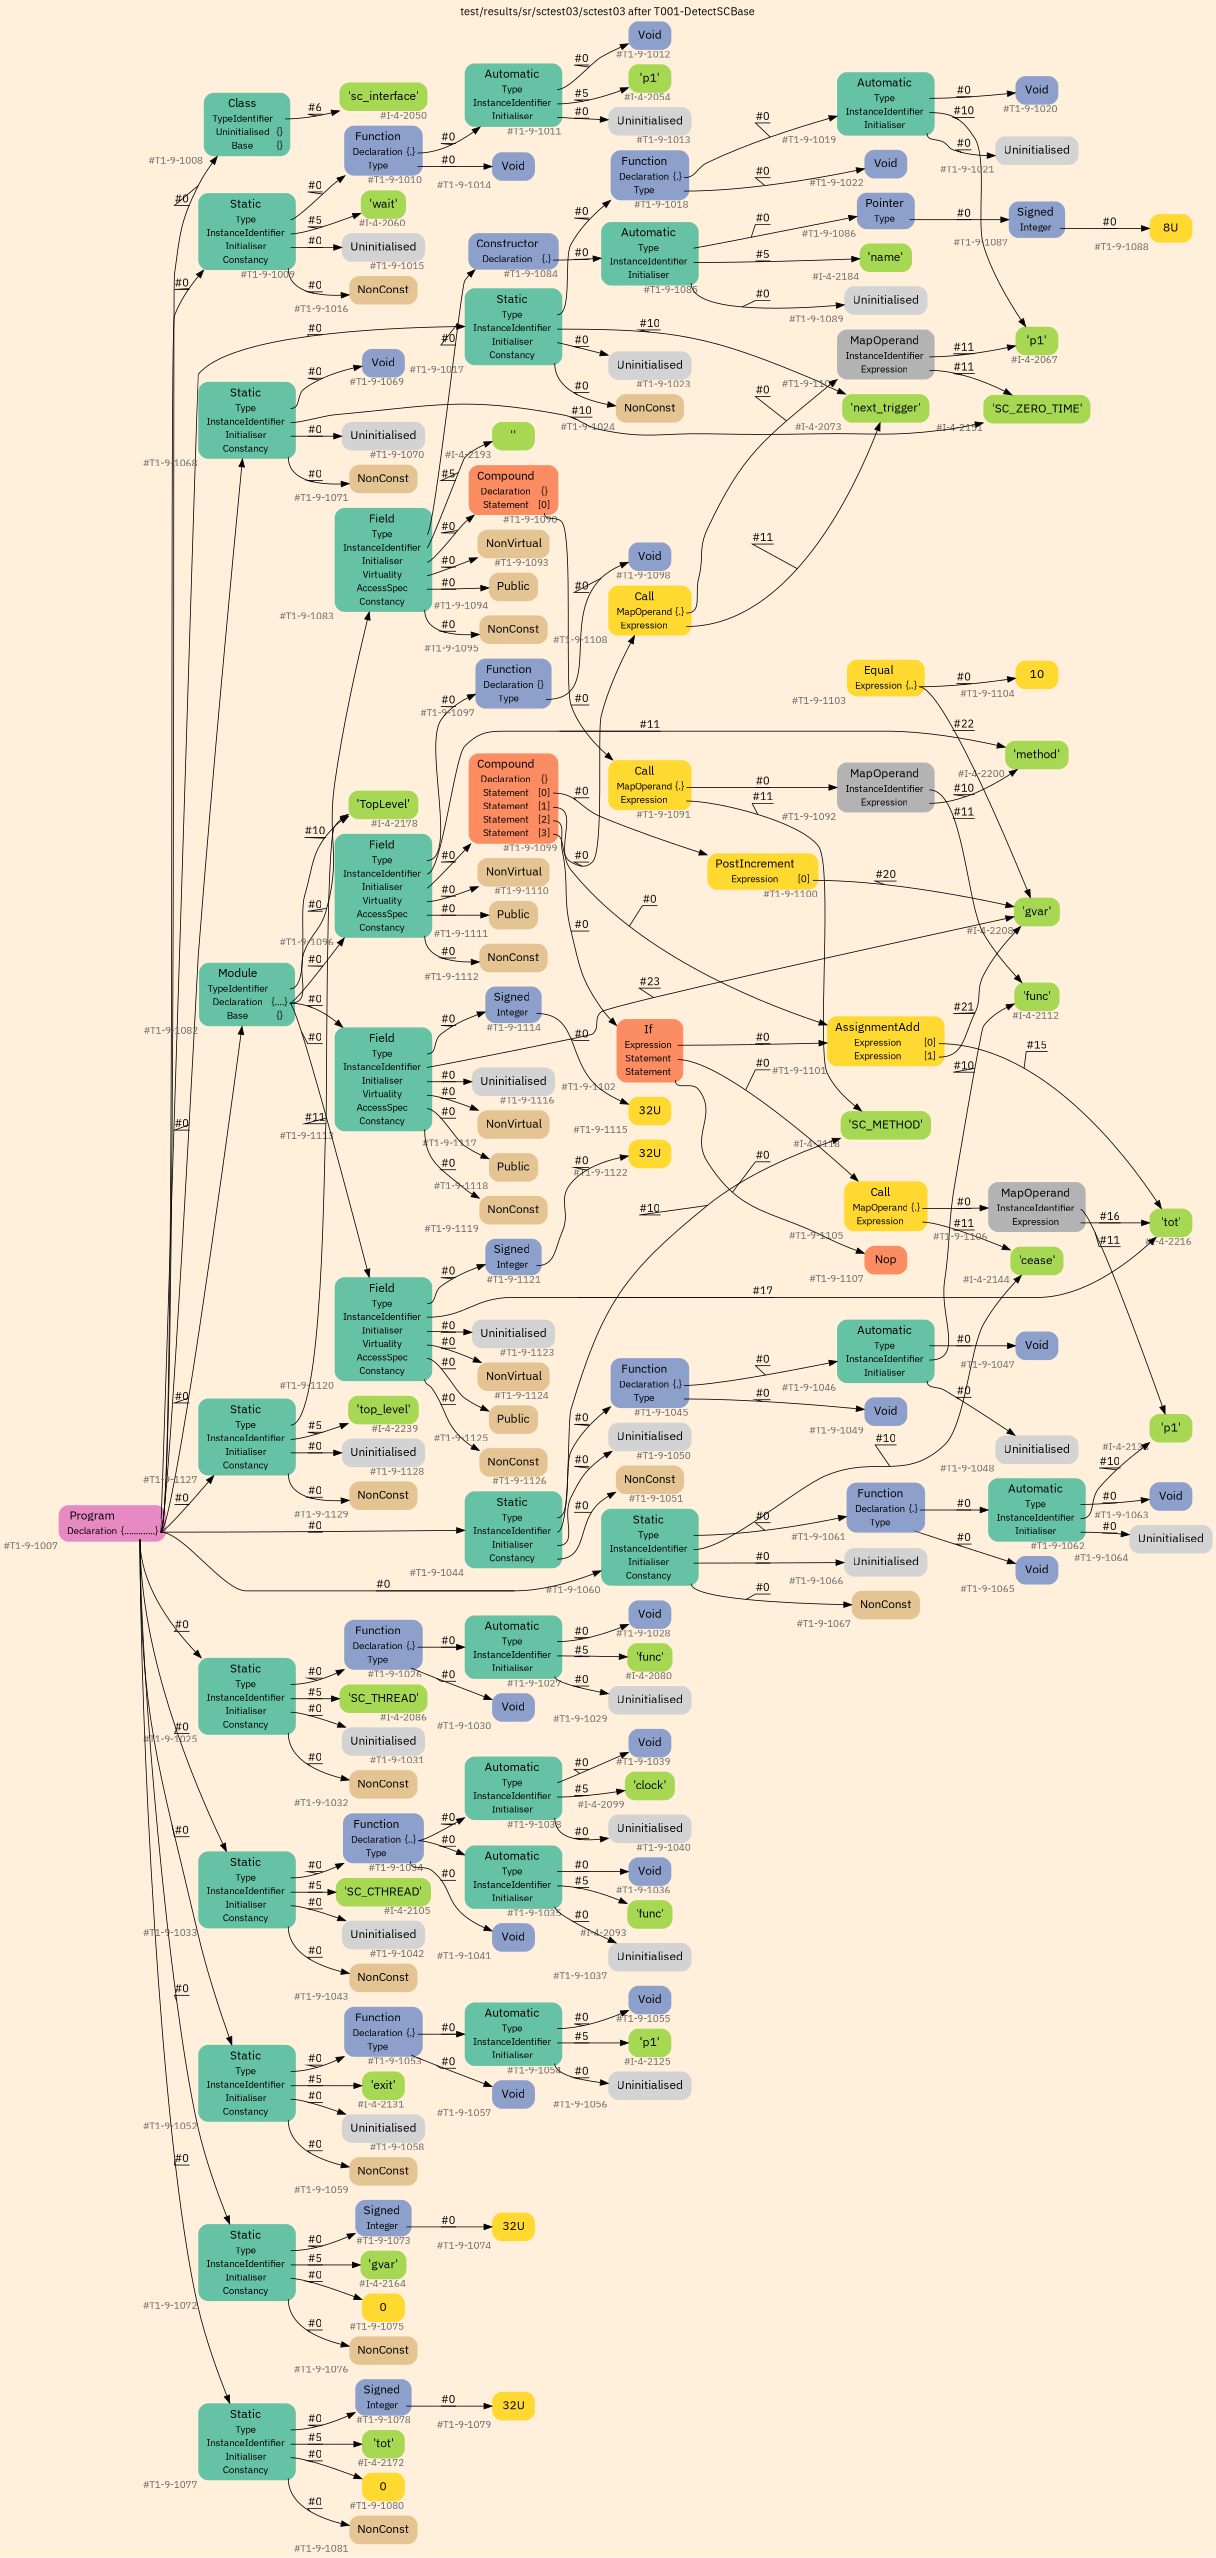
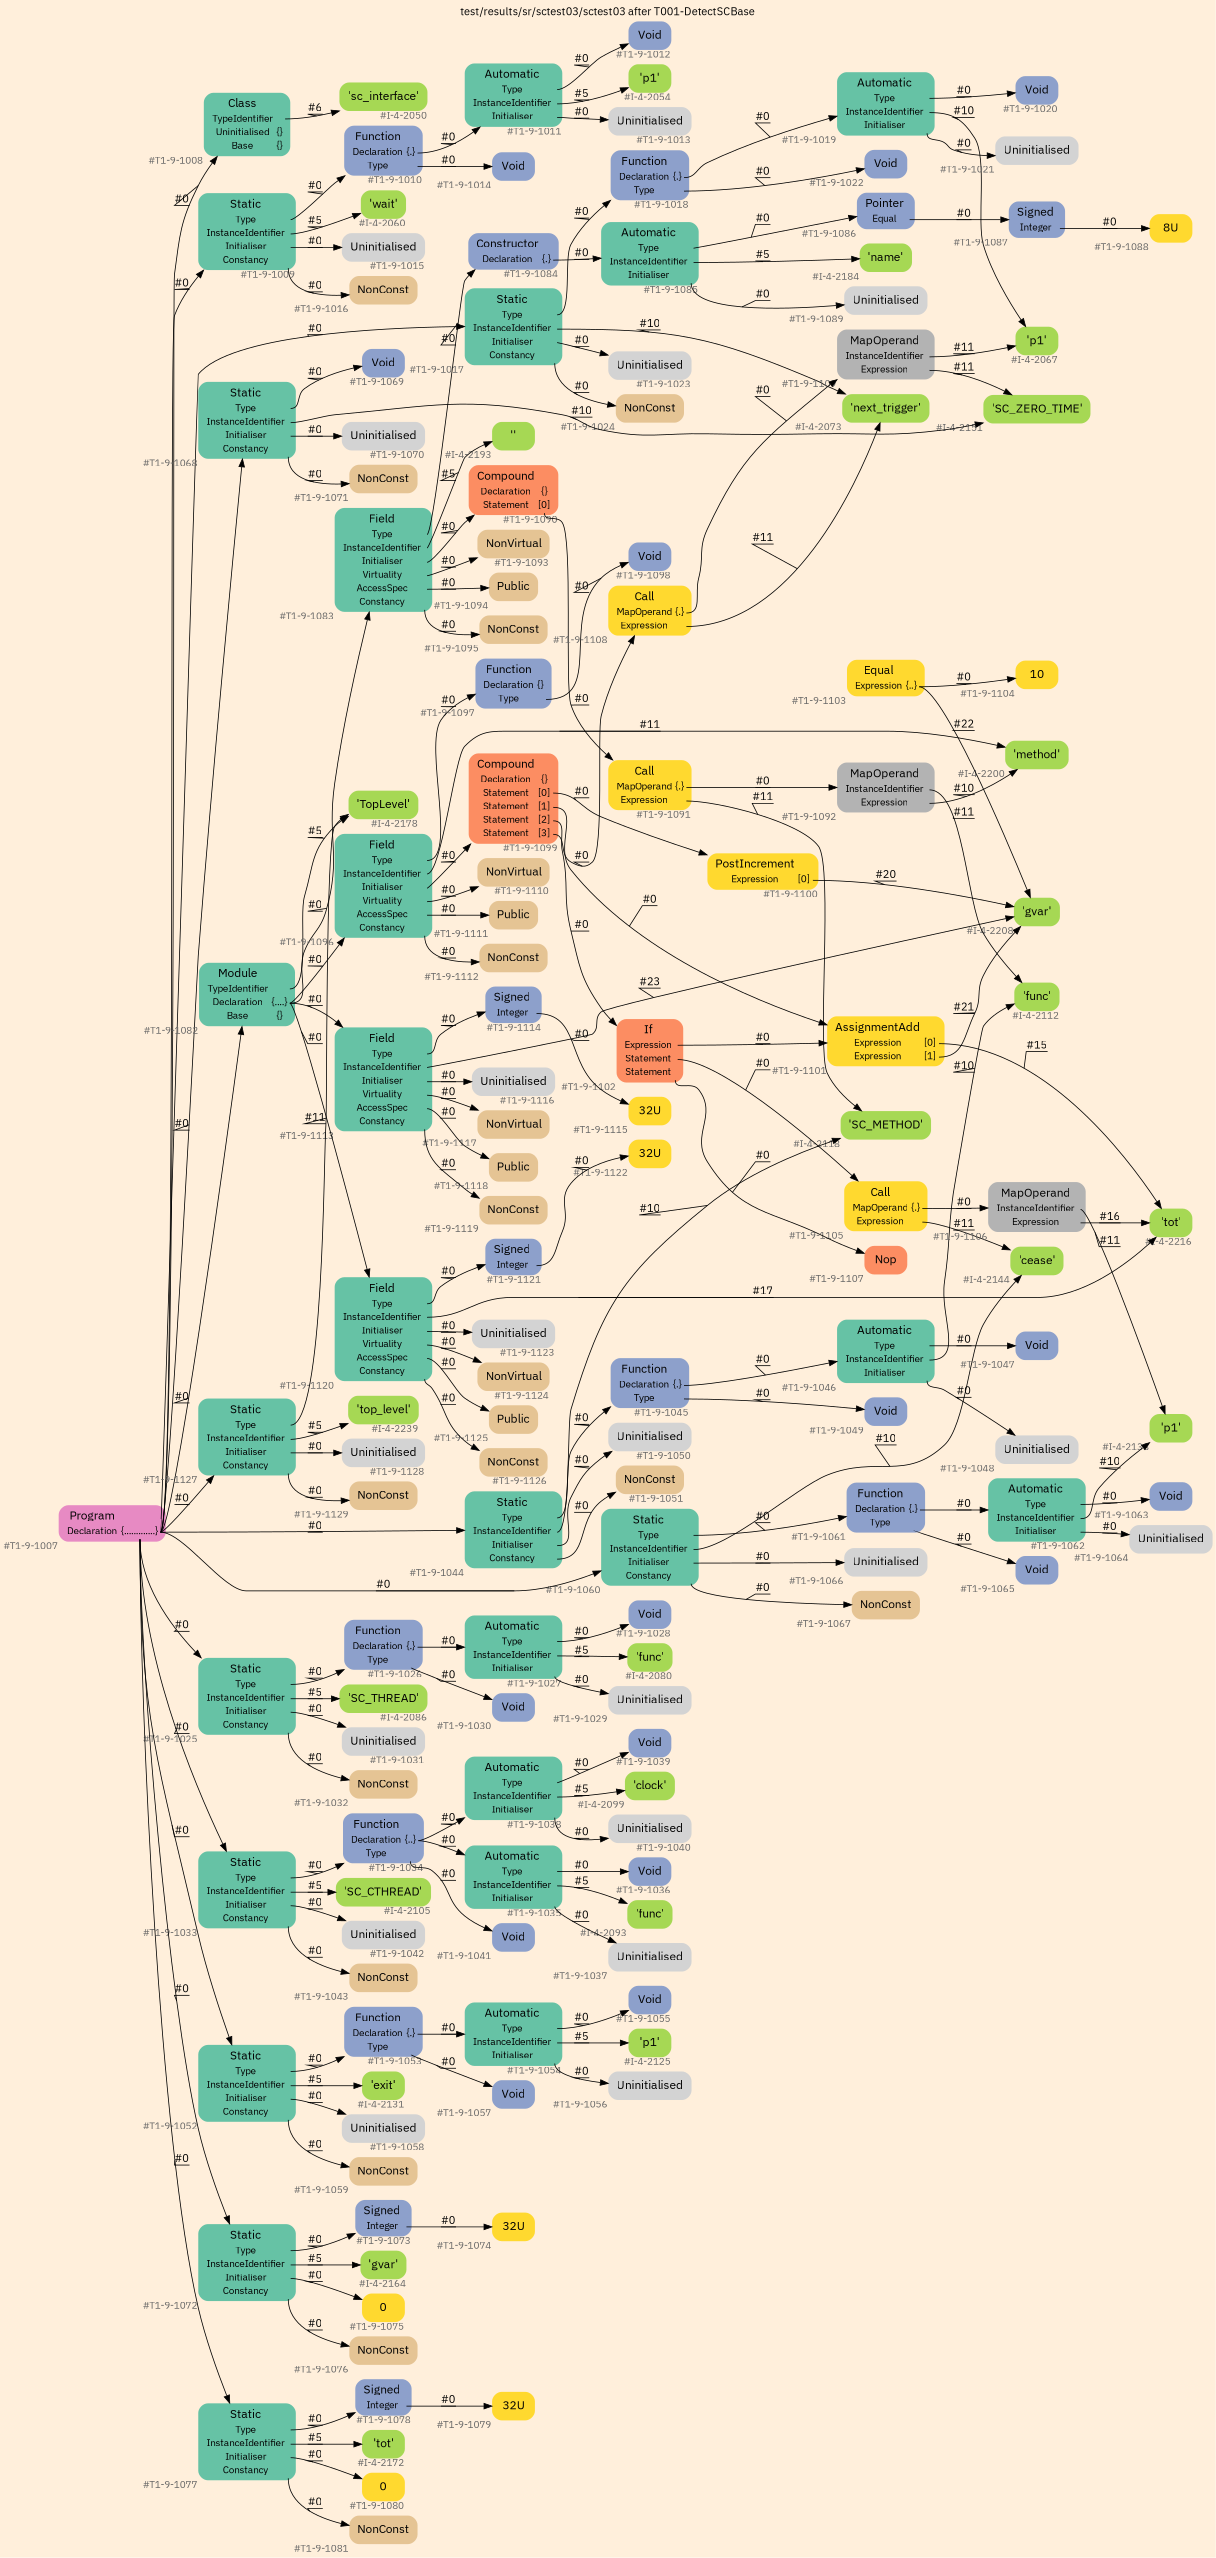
node "Pointer": text "Type" -> "Equal"
edge "Module" -> "'TopLevel'": label "#10" -> "#5"
